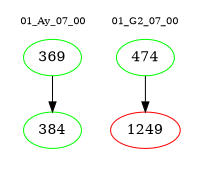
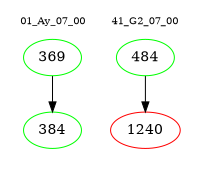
cluster "01_G2_07_00": label "01_G2_07_00" -> "41_G2_07_00"
node "474": label "474" -> "484"
node "1249": label "1249" -> "1240"
